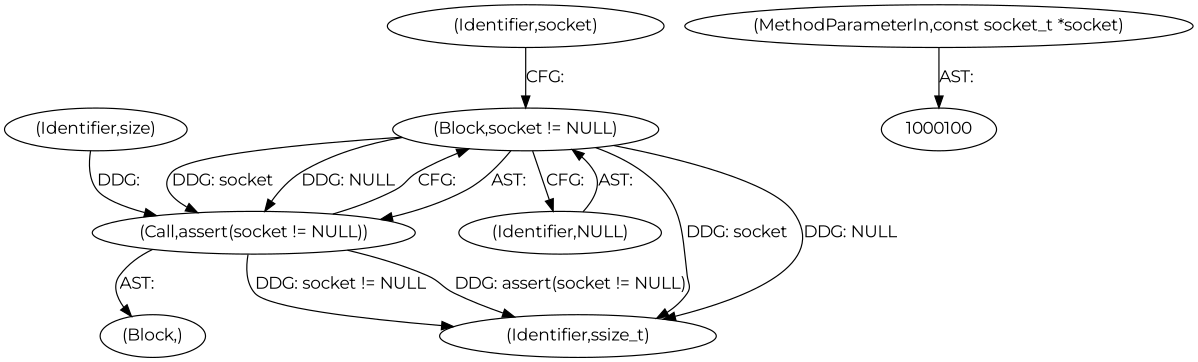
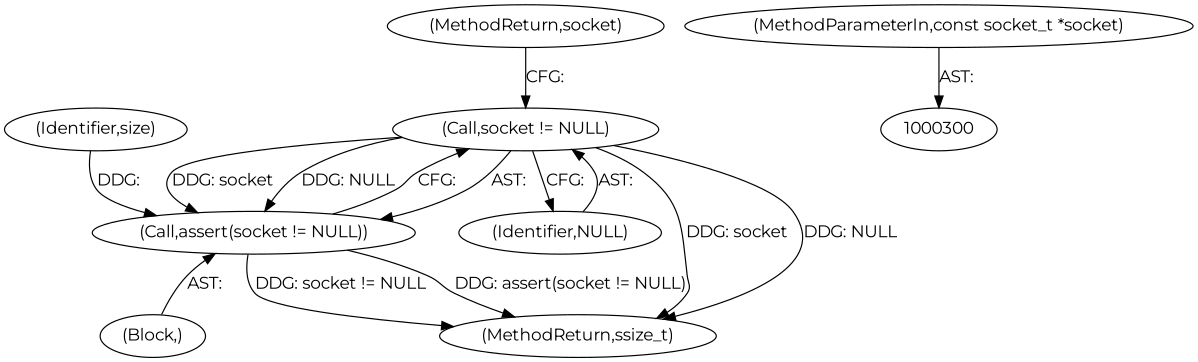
node "(Identifier,socket)": label "(Identifier,socket)" -> "(MethodReturn,socket)"
node "(Block,socket != NULL)": label "(Block,socket != NULL)" -> "(Call,socket != NULL)"
node "1000100": label "1000100" -> "1000300"
edge "(Call,assert(socket != NULL))" -> "(Block,)": reversed
node "(Identifier,ssize_t)": label "(Identifier,ssize_t)" -> "(MethodReturn,ssize_t)"
